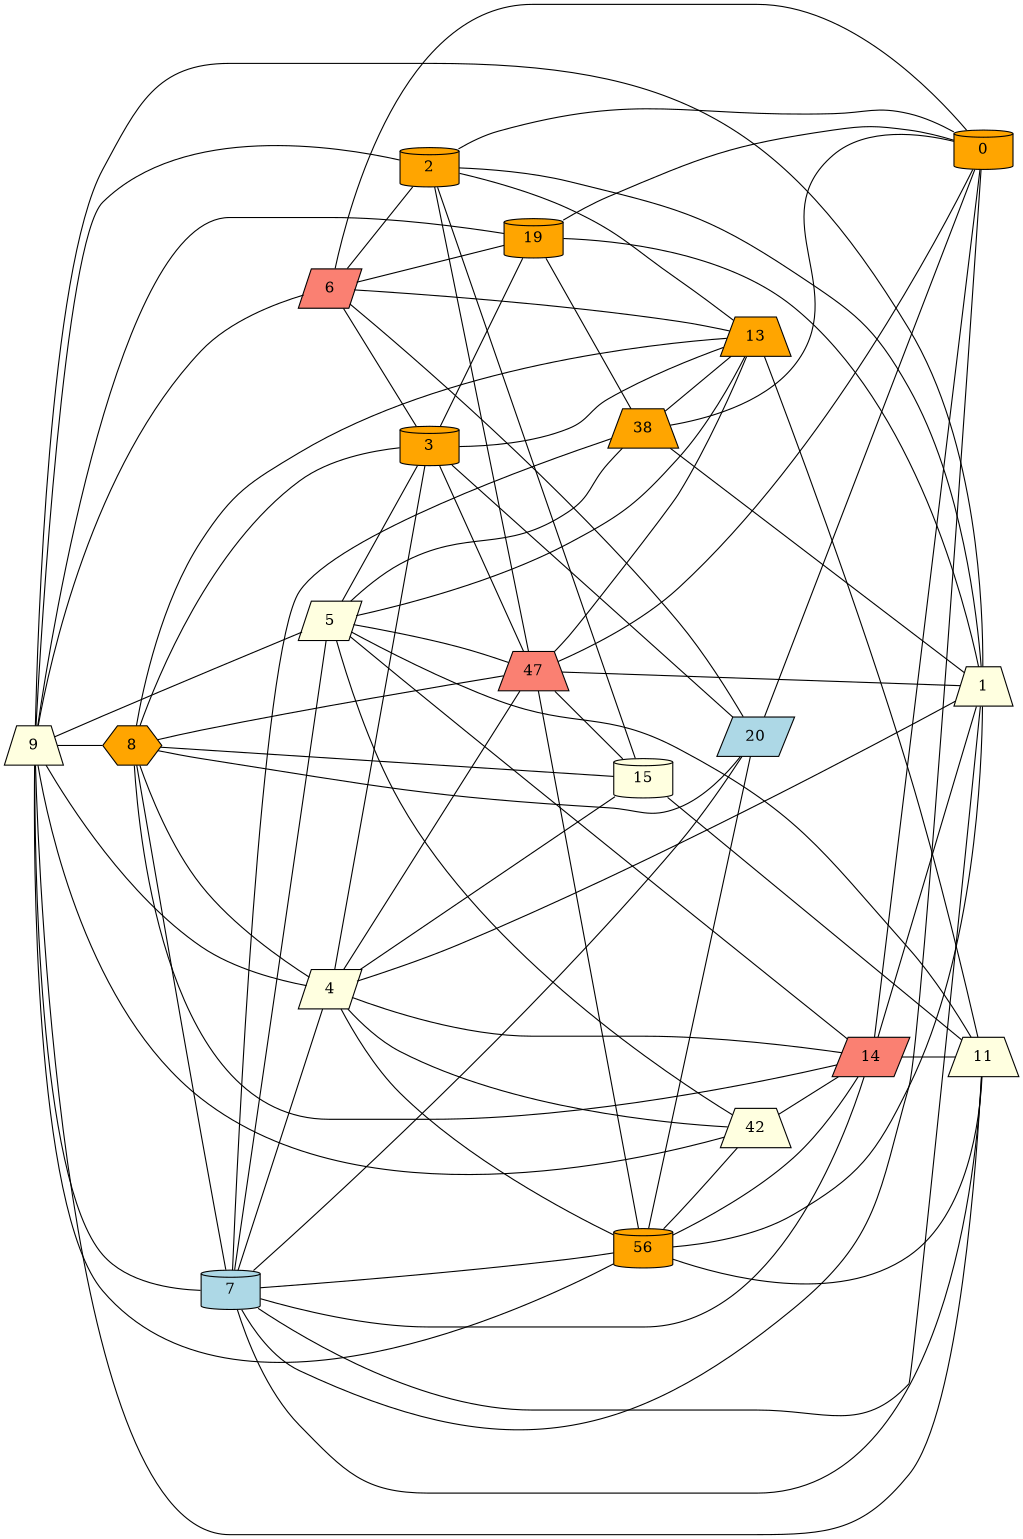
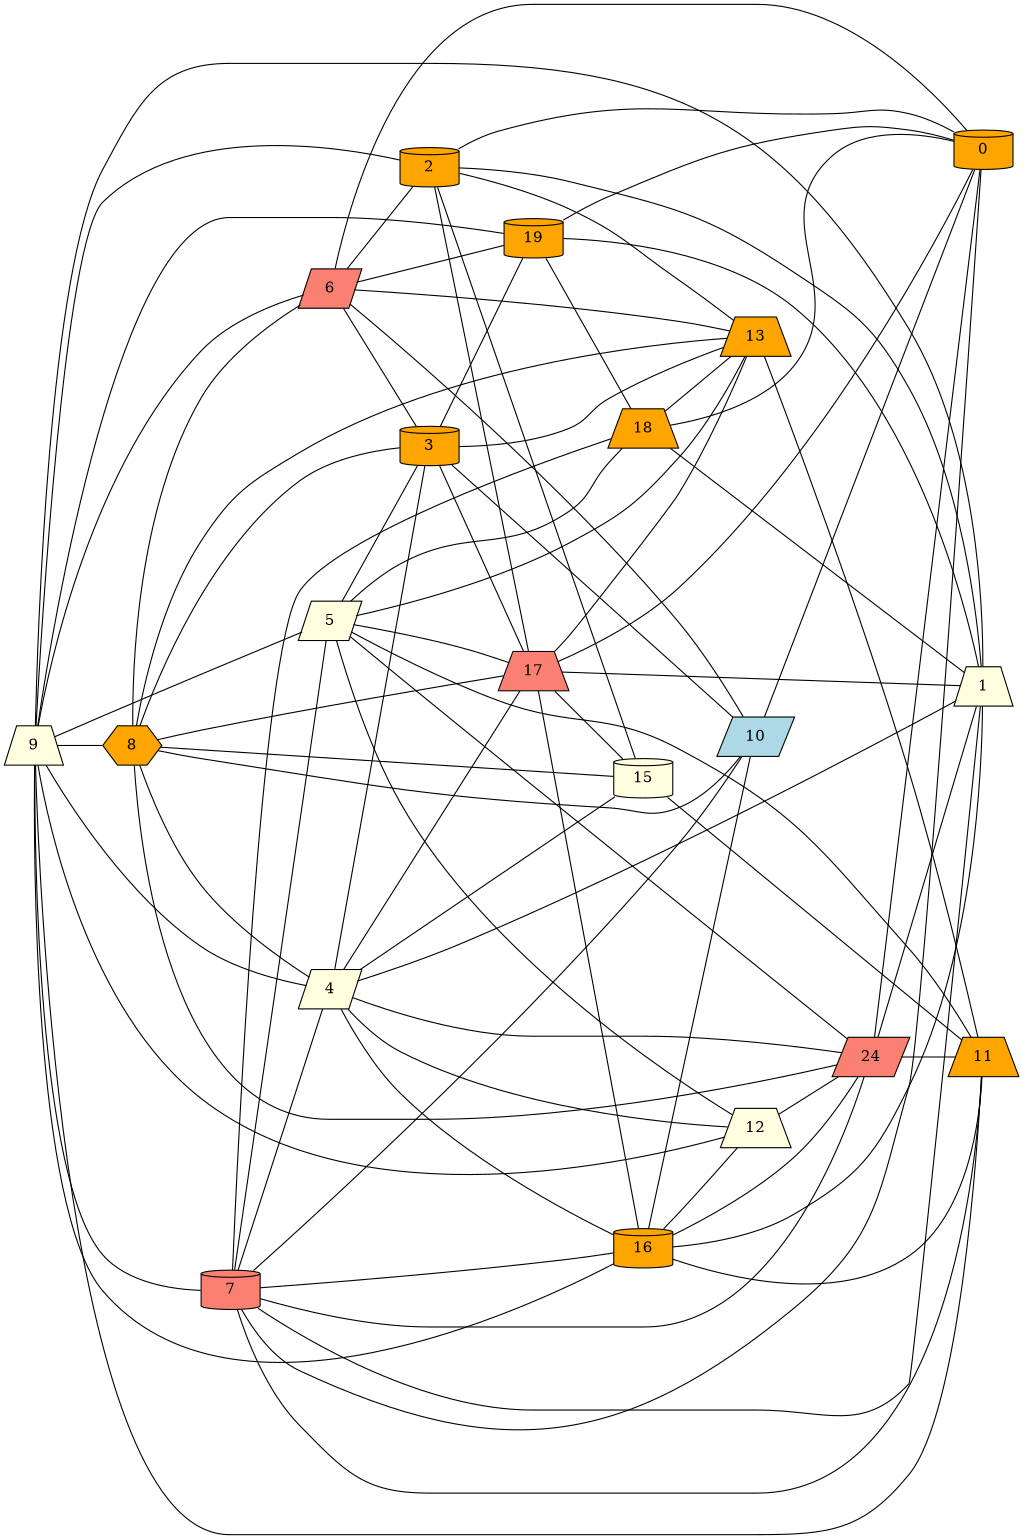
node "38": label "38" -> "18"
node "47": label "47" -> "17"
node "20": label "20" -> "10"
edge "8" -- "7": now "8" -- "6"
node "14": label "14" -> "24"
node "11": fillcolor lightyellow -> orange
node "42": label "42" -> "12"
node "56": label "56" -> "16"
node "7": fillcolor lightblue -> salmon
